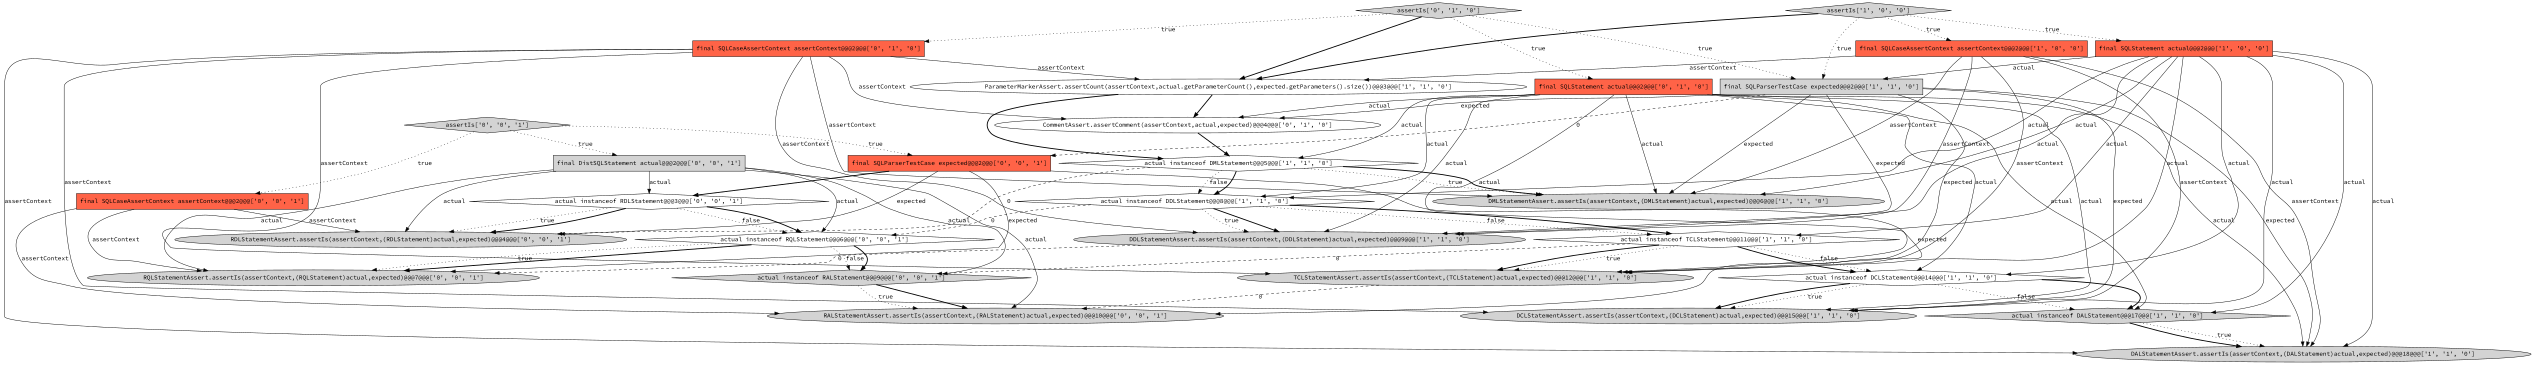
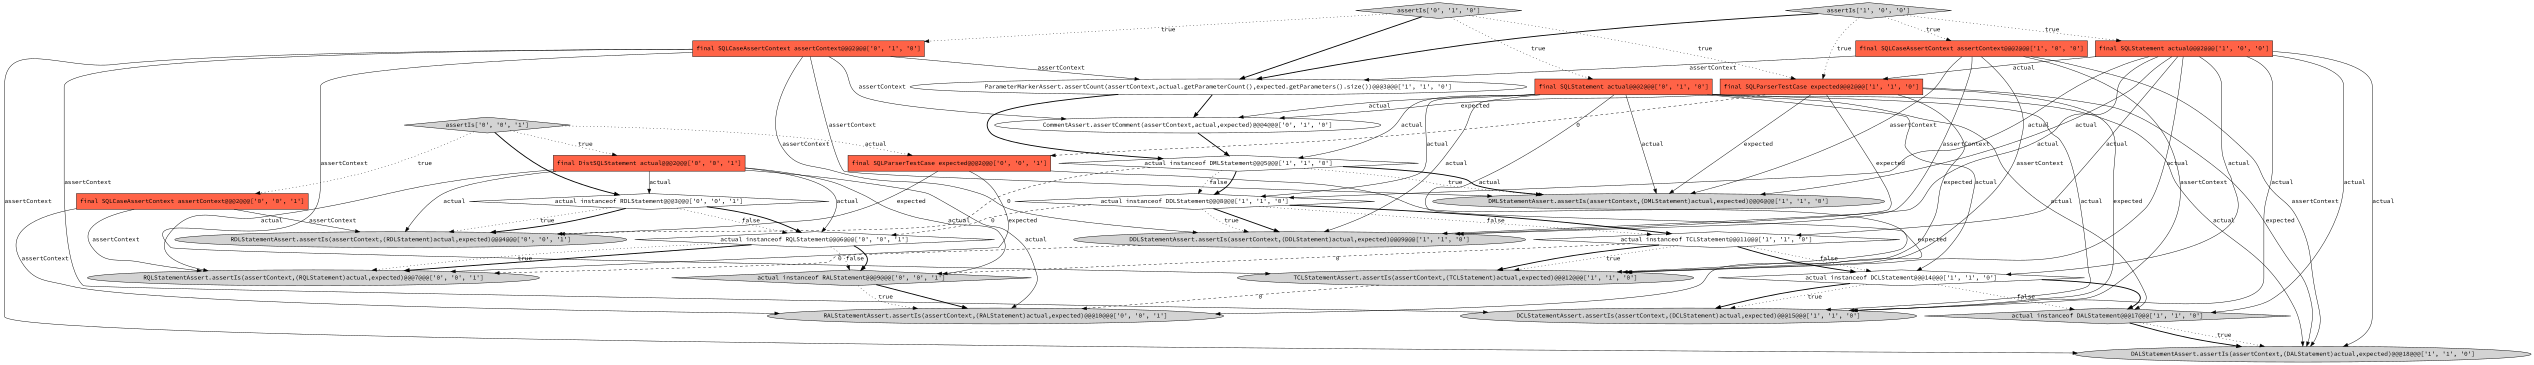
node "final SQLParserTestCase expected@@@2@@@['1', '1', '0']": fillcolor lightgray -> tomato
edge "assertIs['0', '0', '1']" -> "final SQLParserTestCase expected@@@2@@@['0', '0', '1']": label "true" -> "actual"
node "final DistSQLStatement actual@@@2@@@['0', '0', '1']": fillcolor lightgray -> tomato
edge "final SQLParserTestCase expected@@@2@@@['0', '0', '1']" -> "actual instanceof RDLStatement@@@3@@@['0', '0', '1']": now "assertIs['0', '0', '1']" -> "actual instanceof RDLStatement@@@3@@@['0', '0', '1']"
